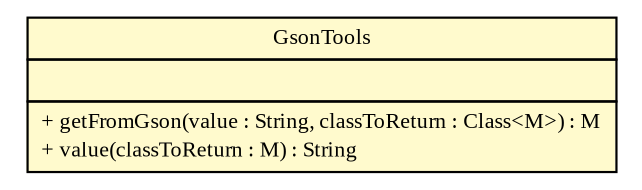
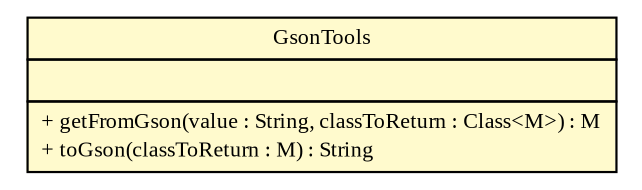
node "GsonTools": text "+ value(classToReturn : M) : String" -> "+ toGson(classToReturn : M) : String"
